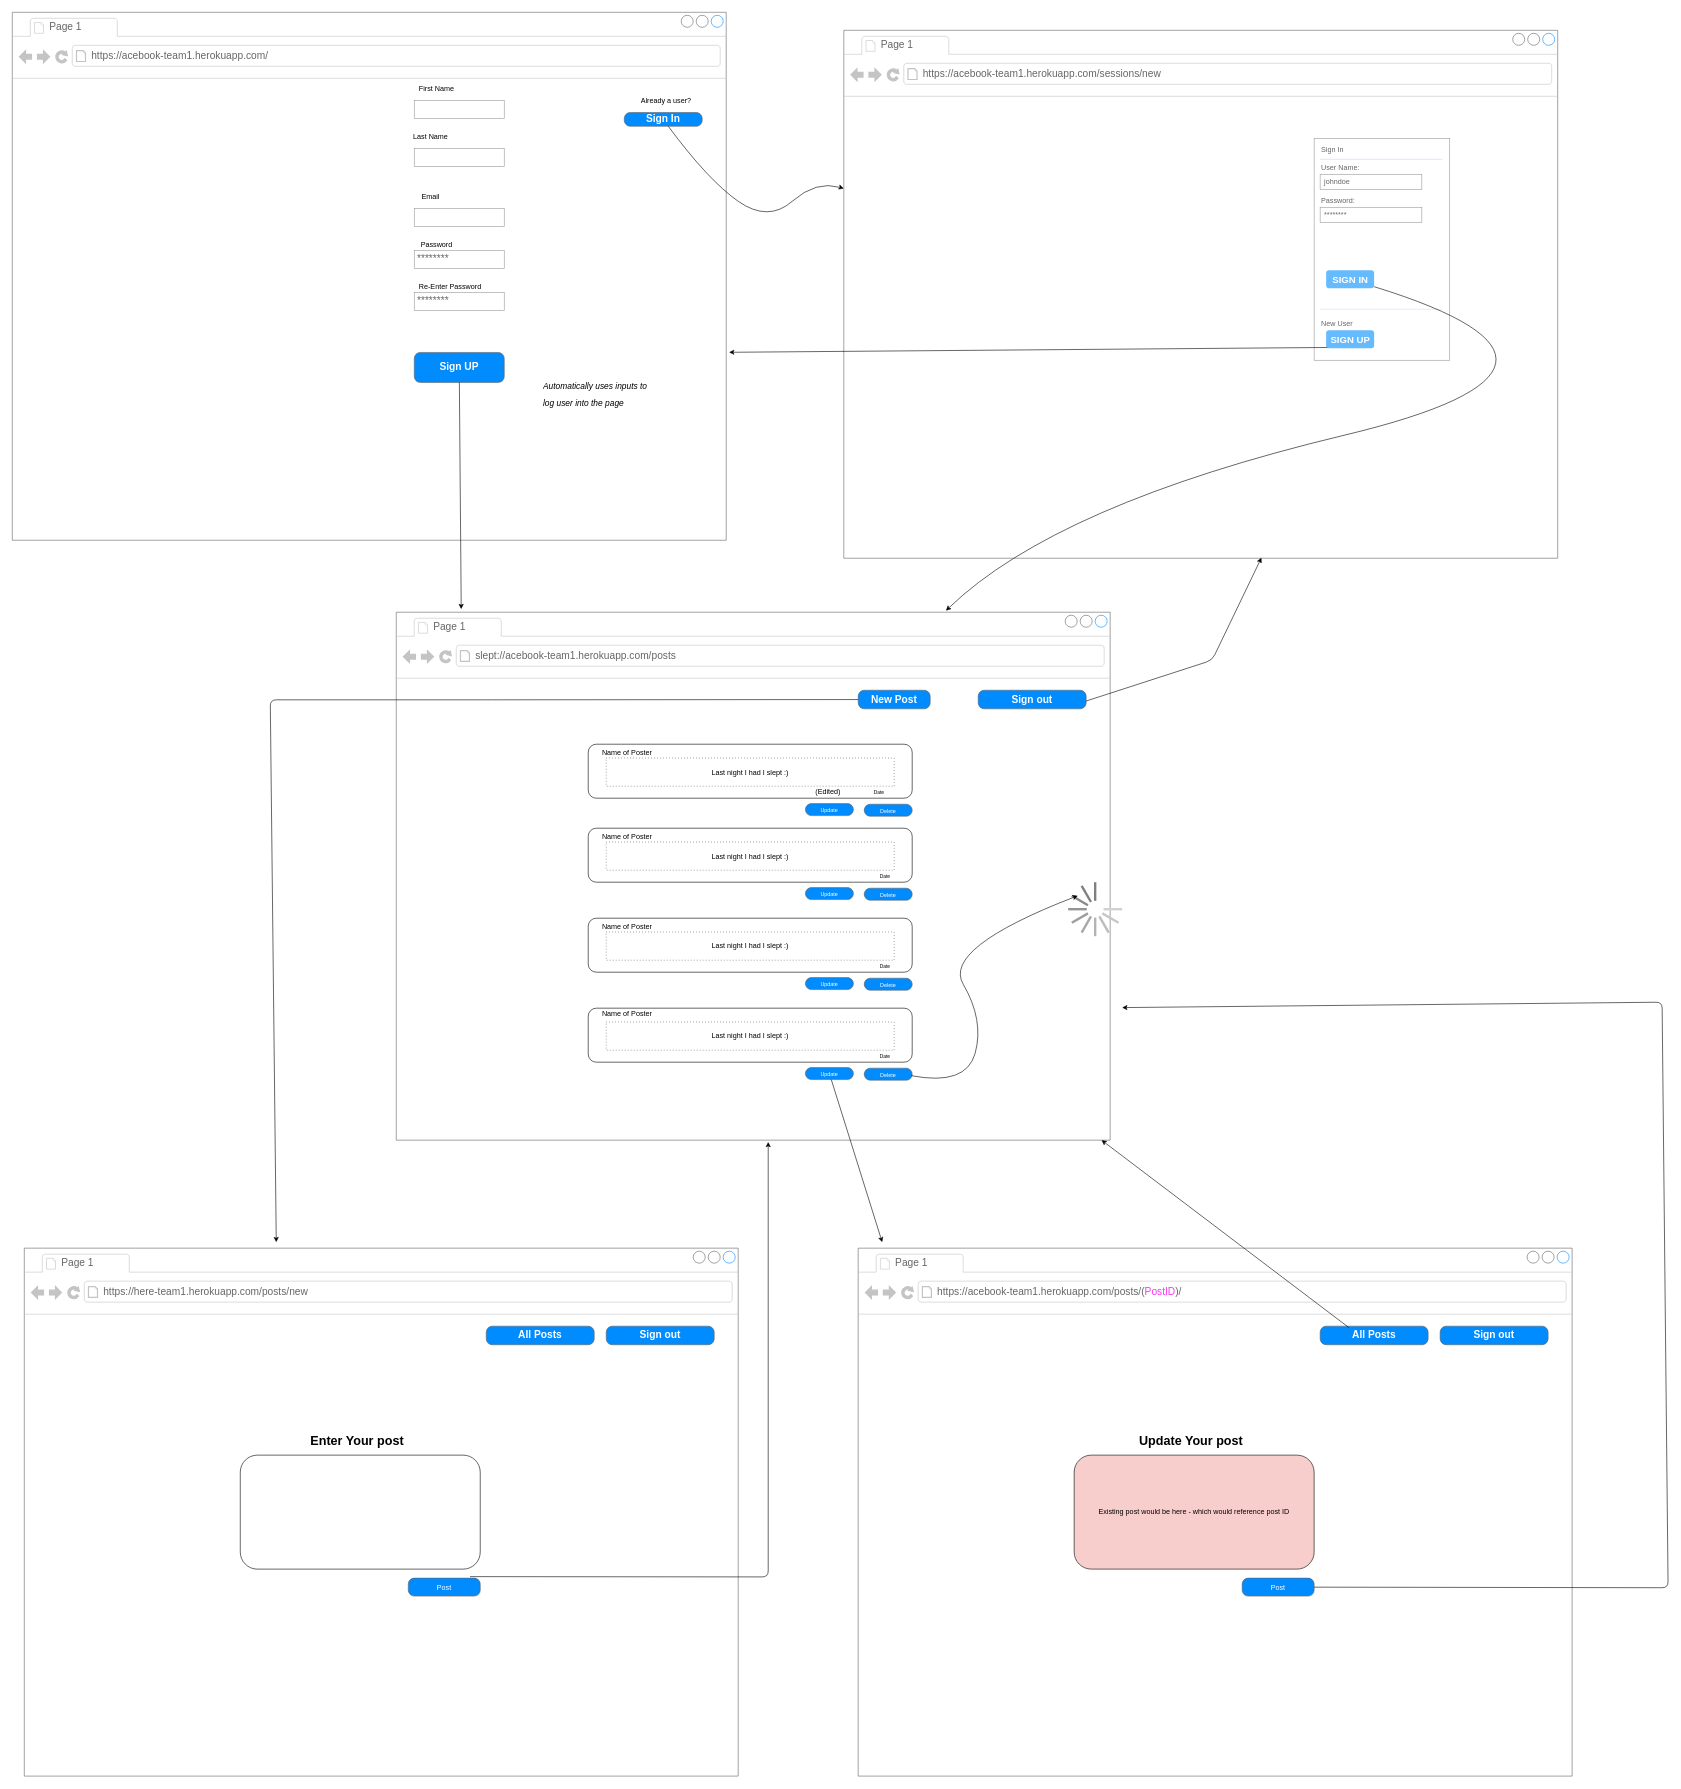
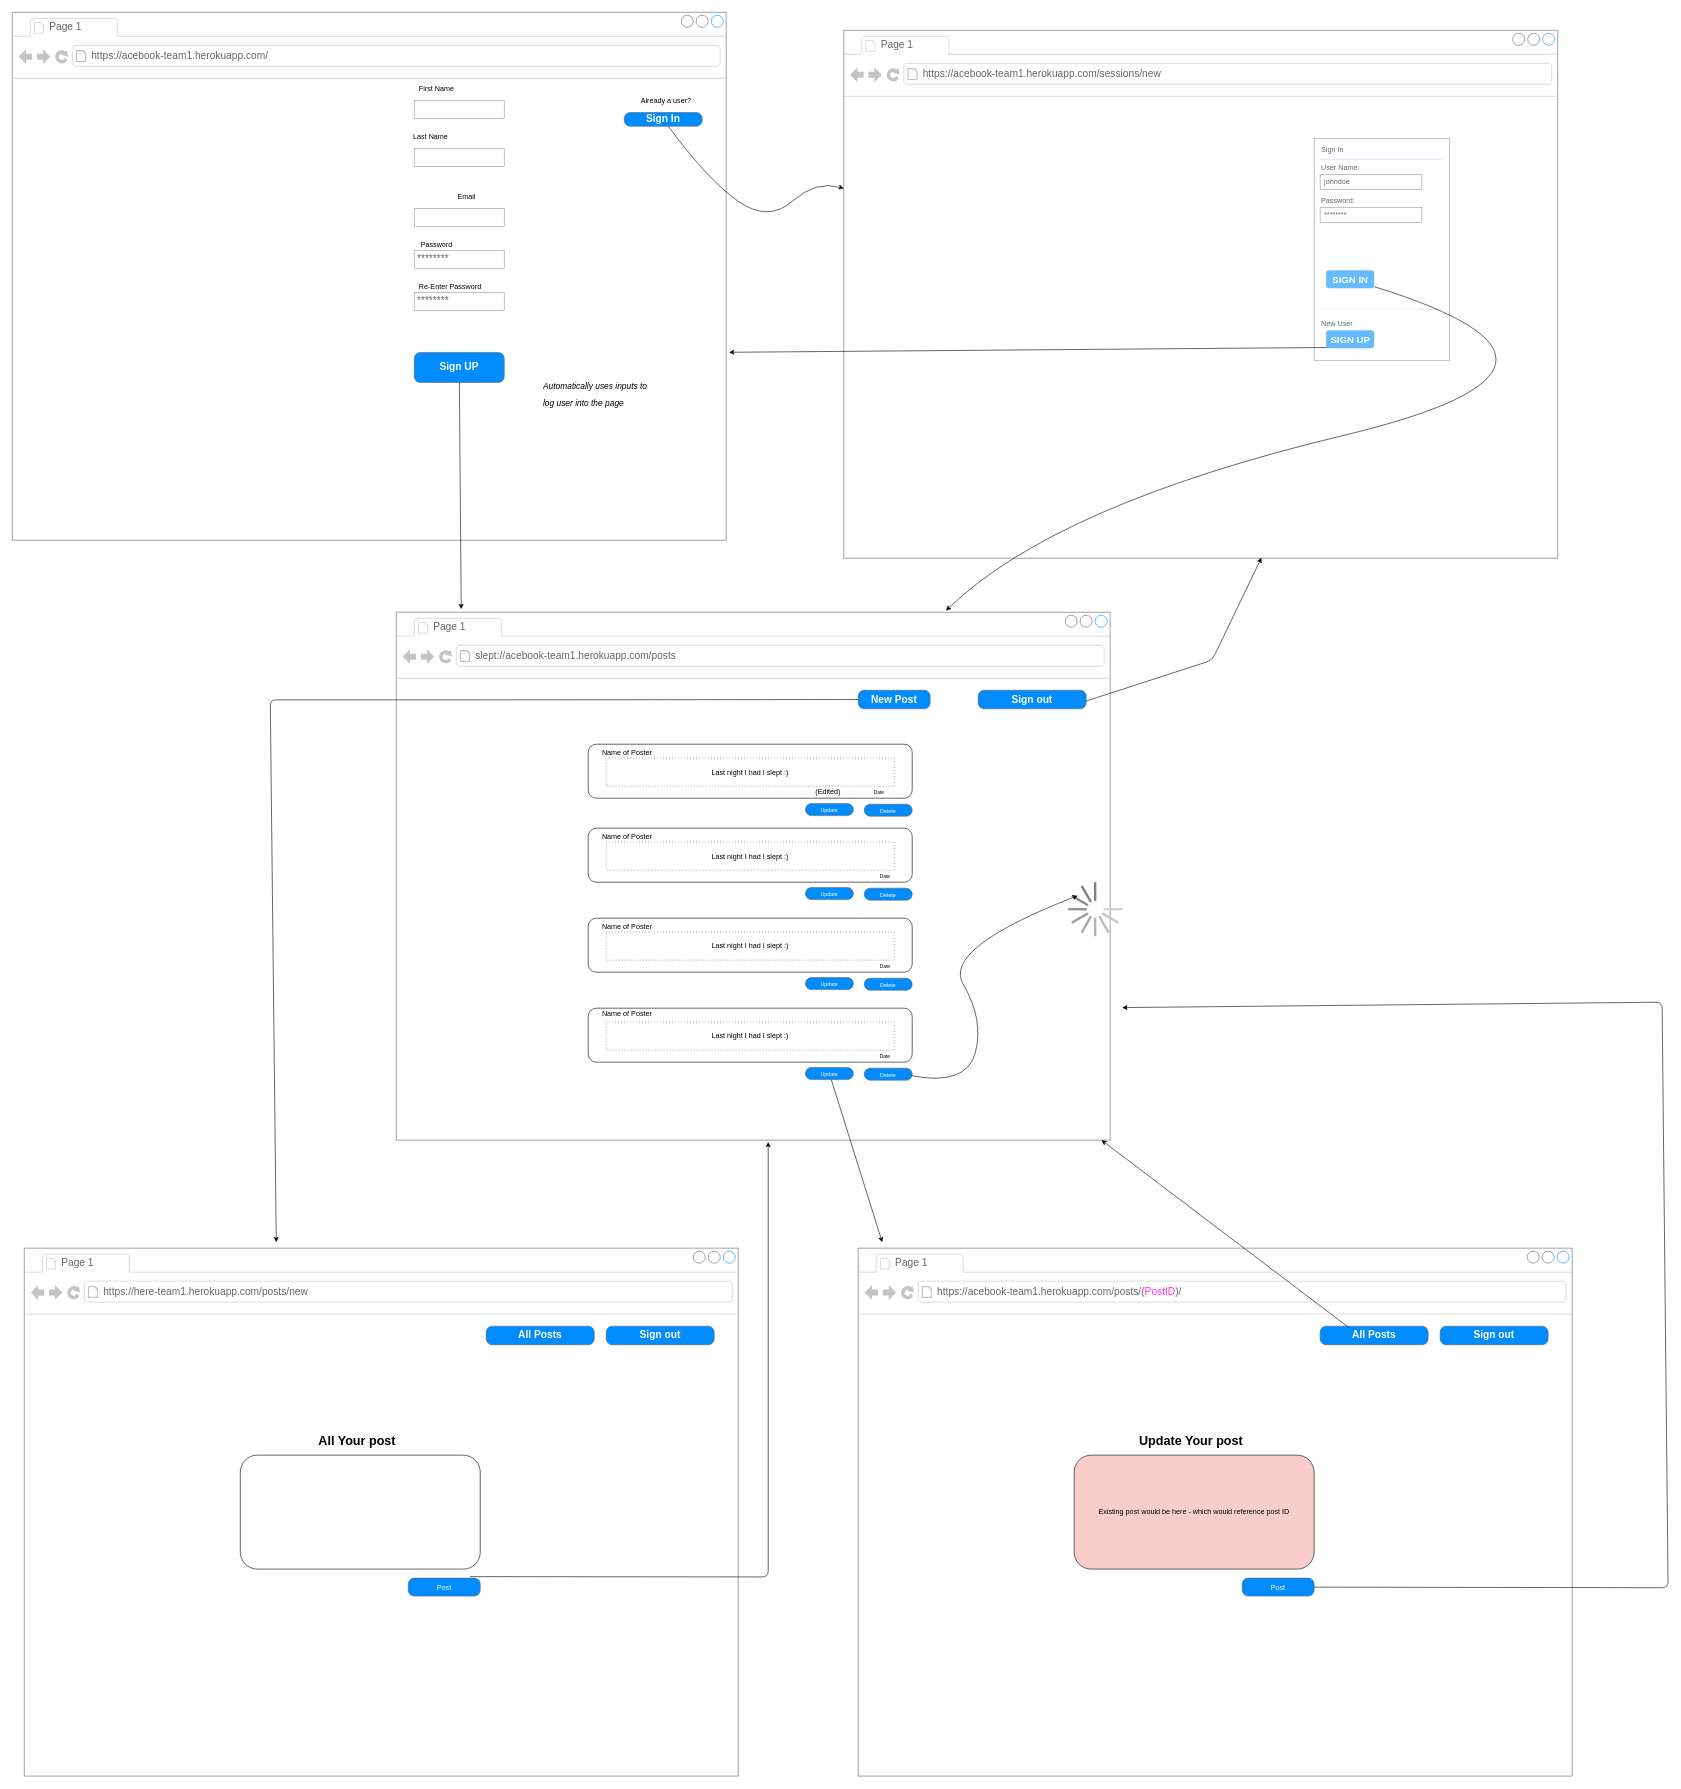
node "Email": moved (431, 197) -> (467, 197)
node "Enter Your post": label "Enter Your post" -> "All Your post"
